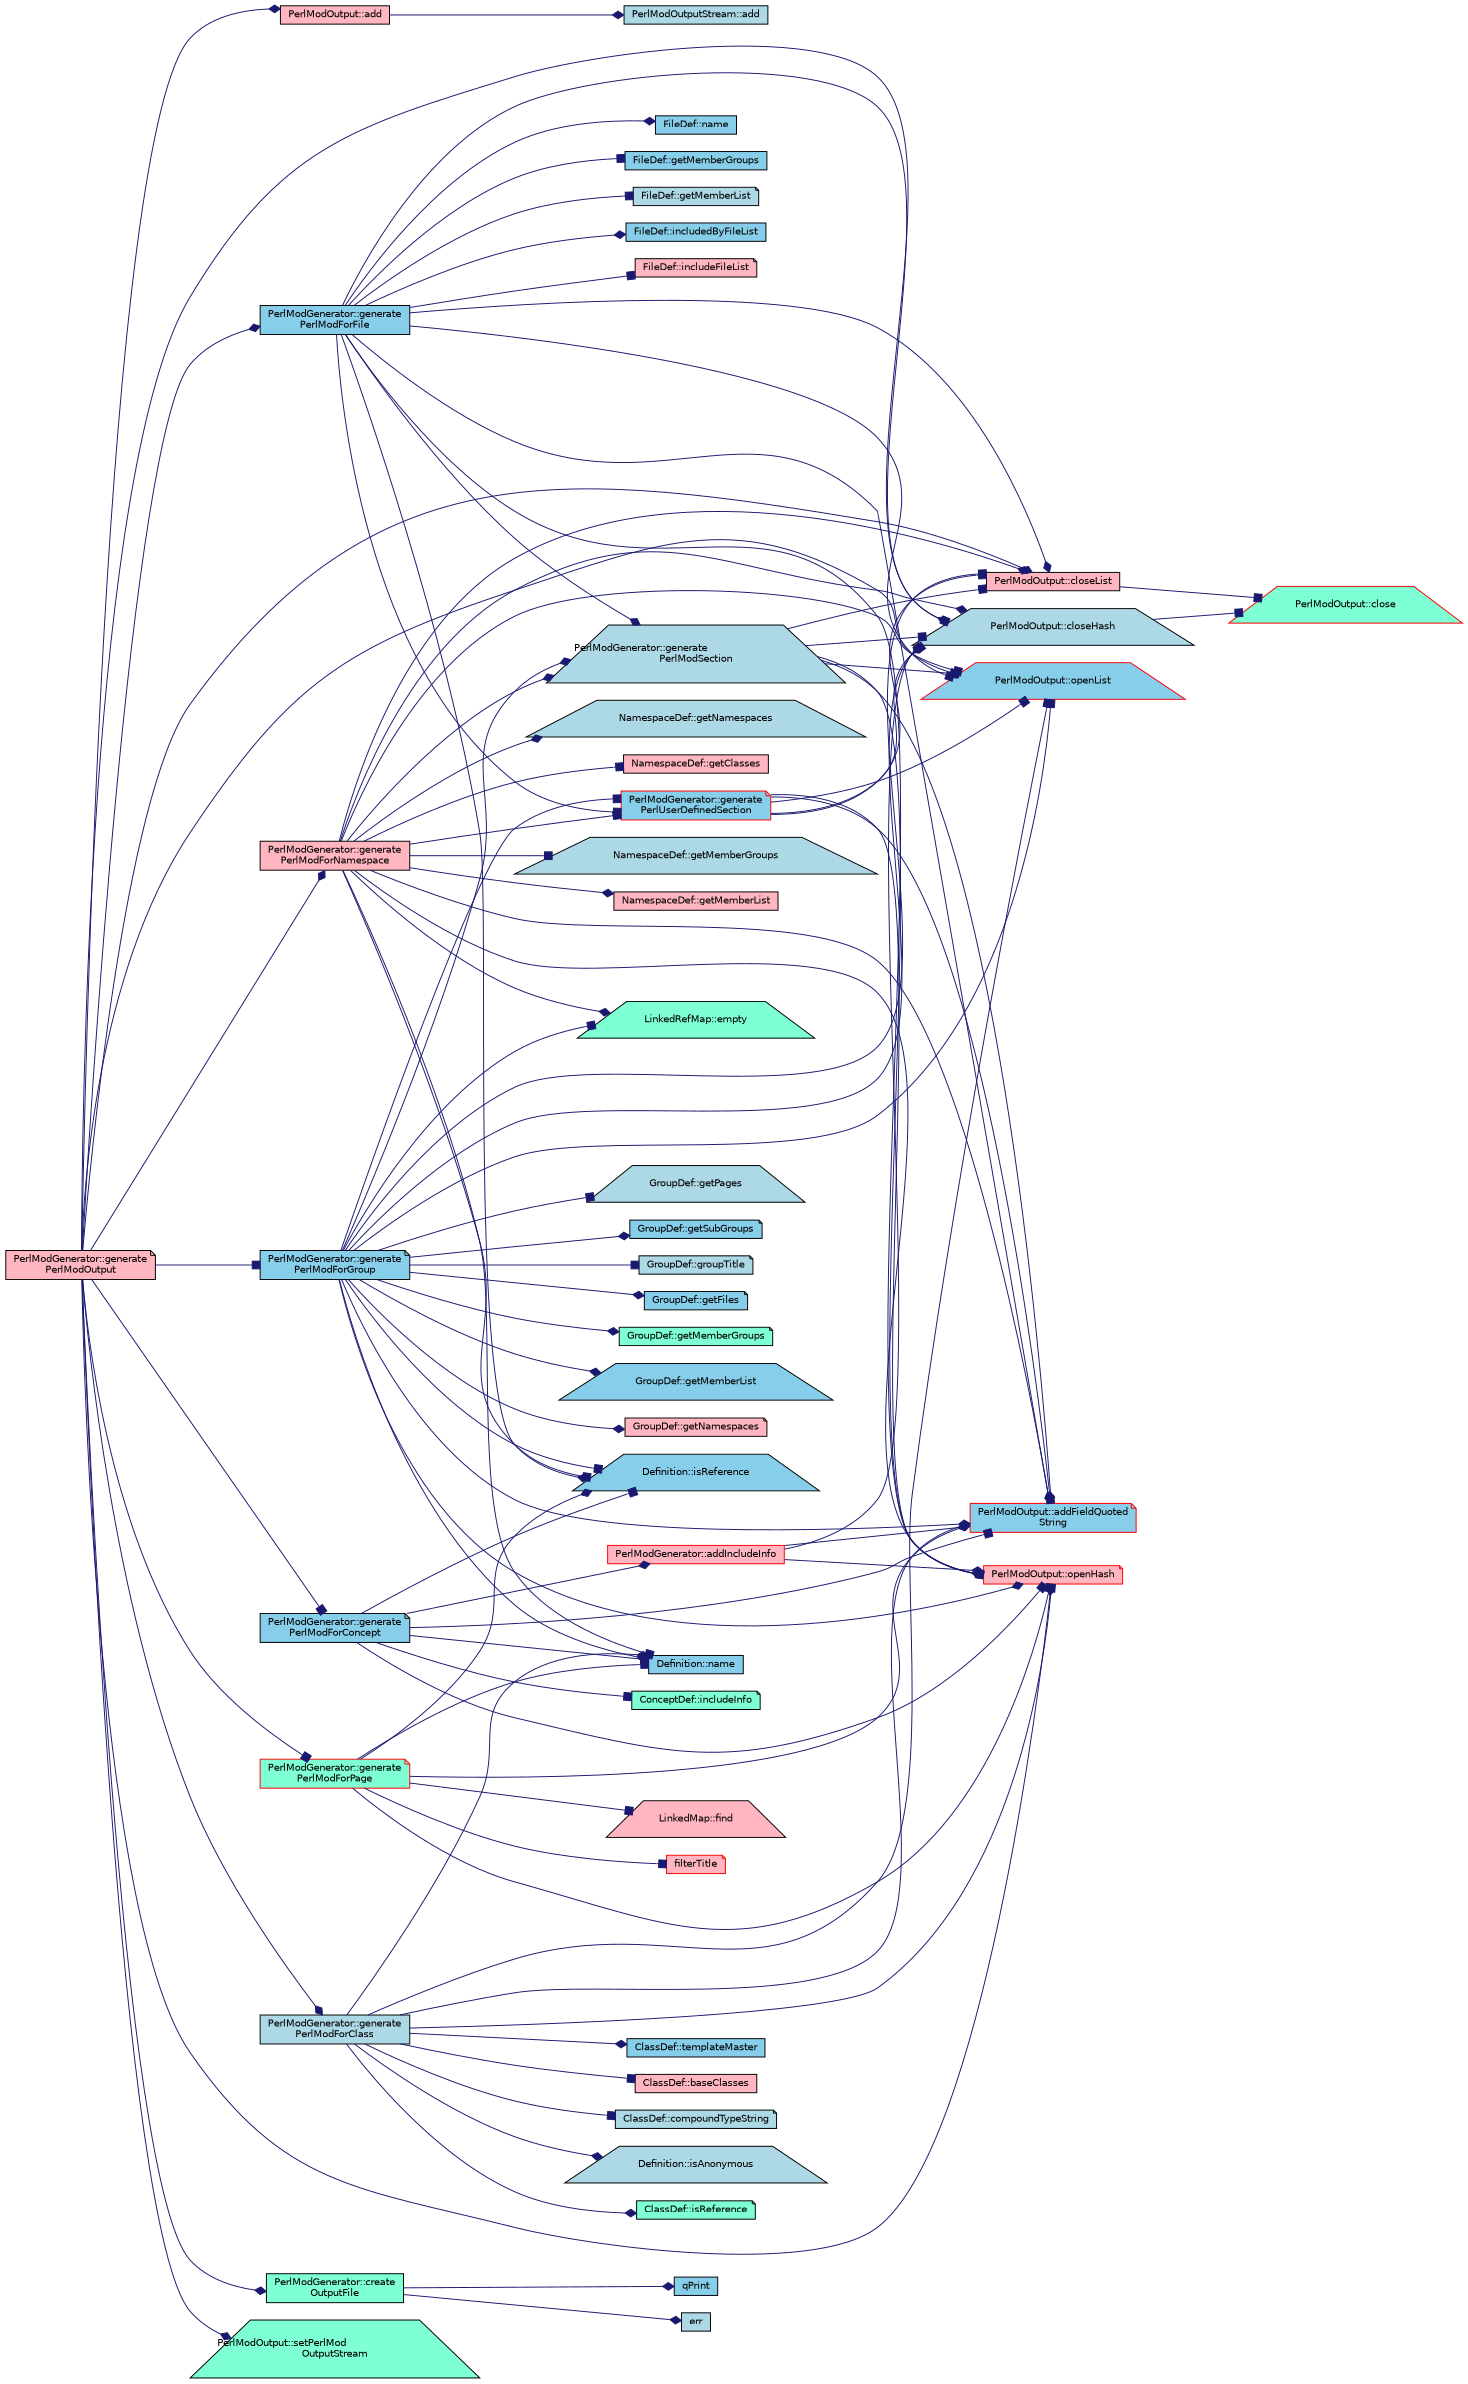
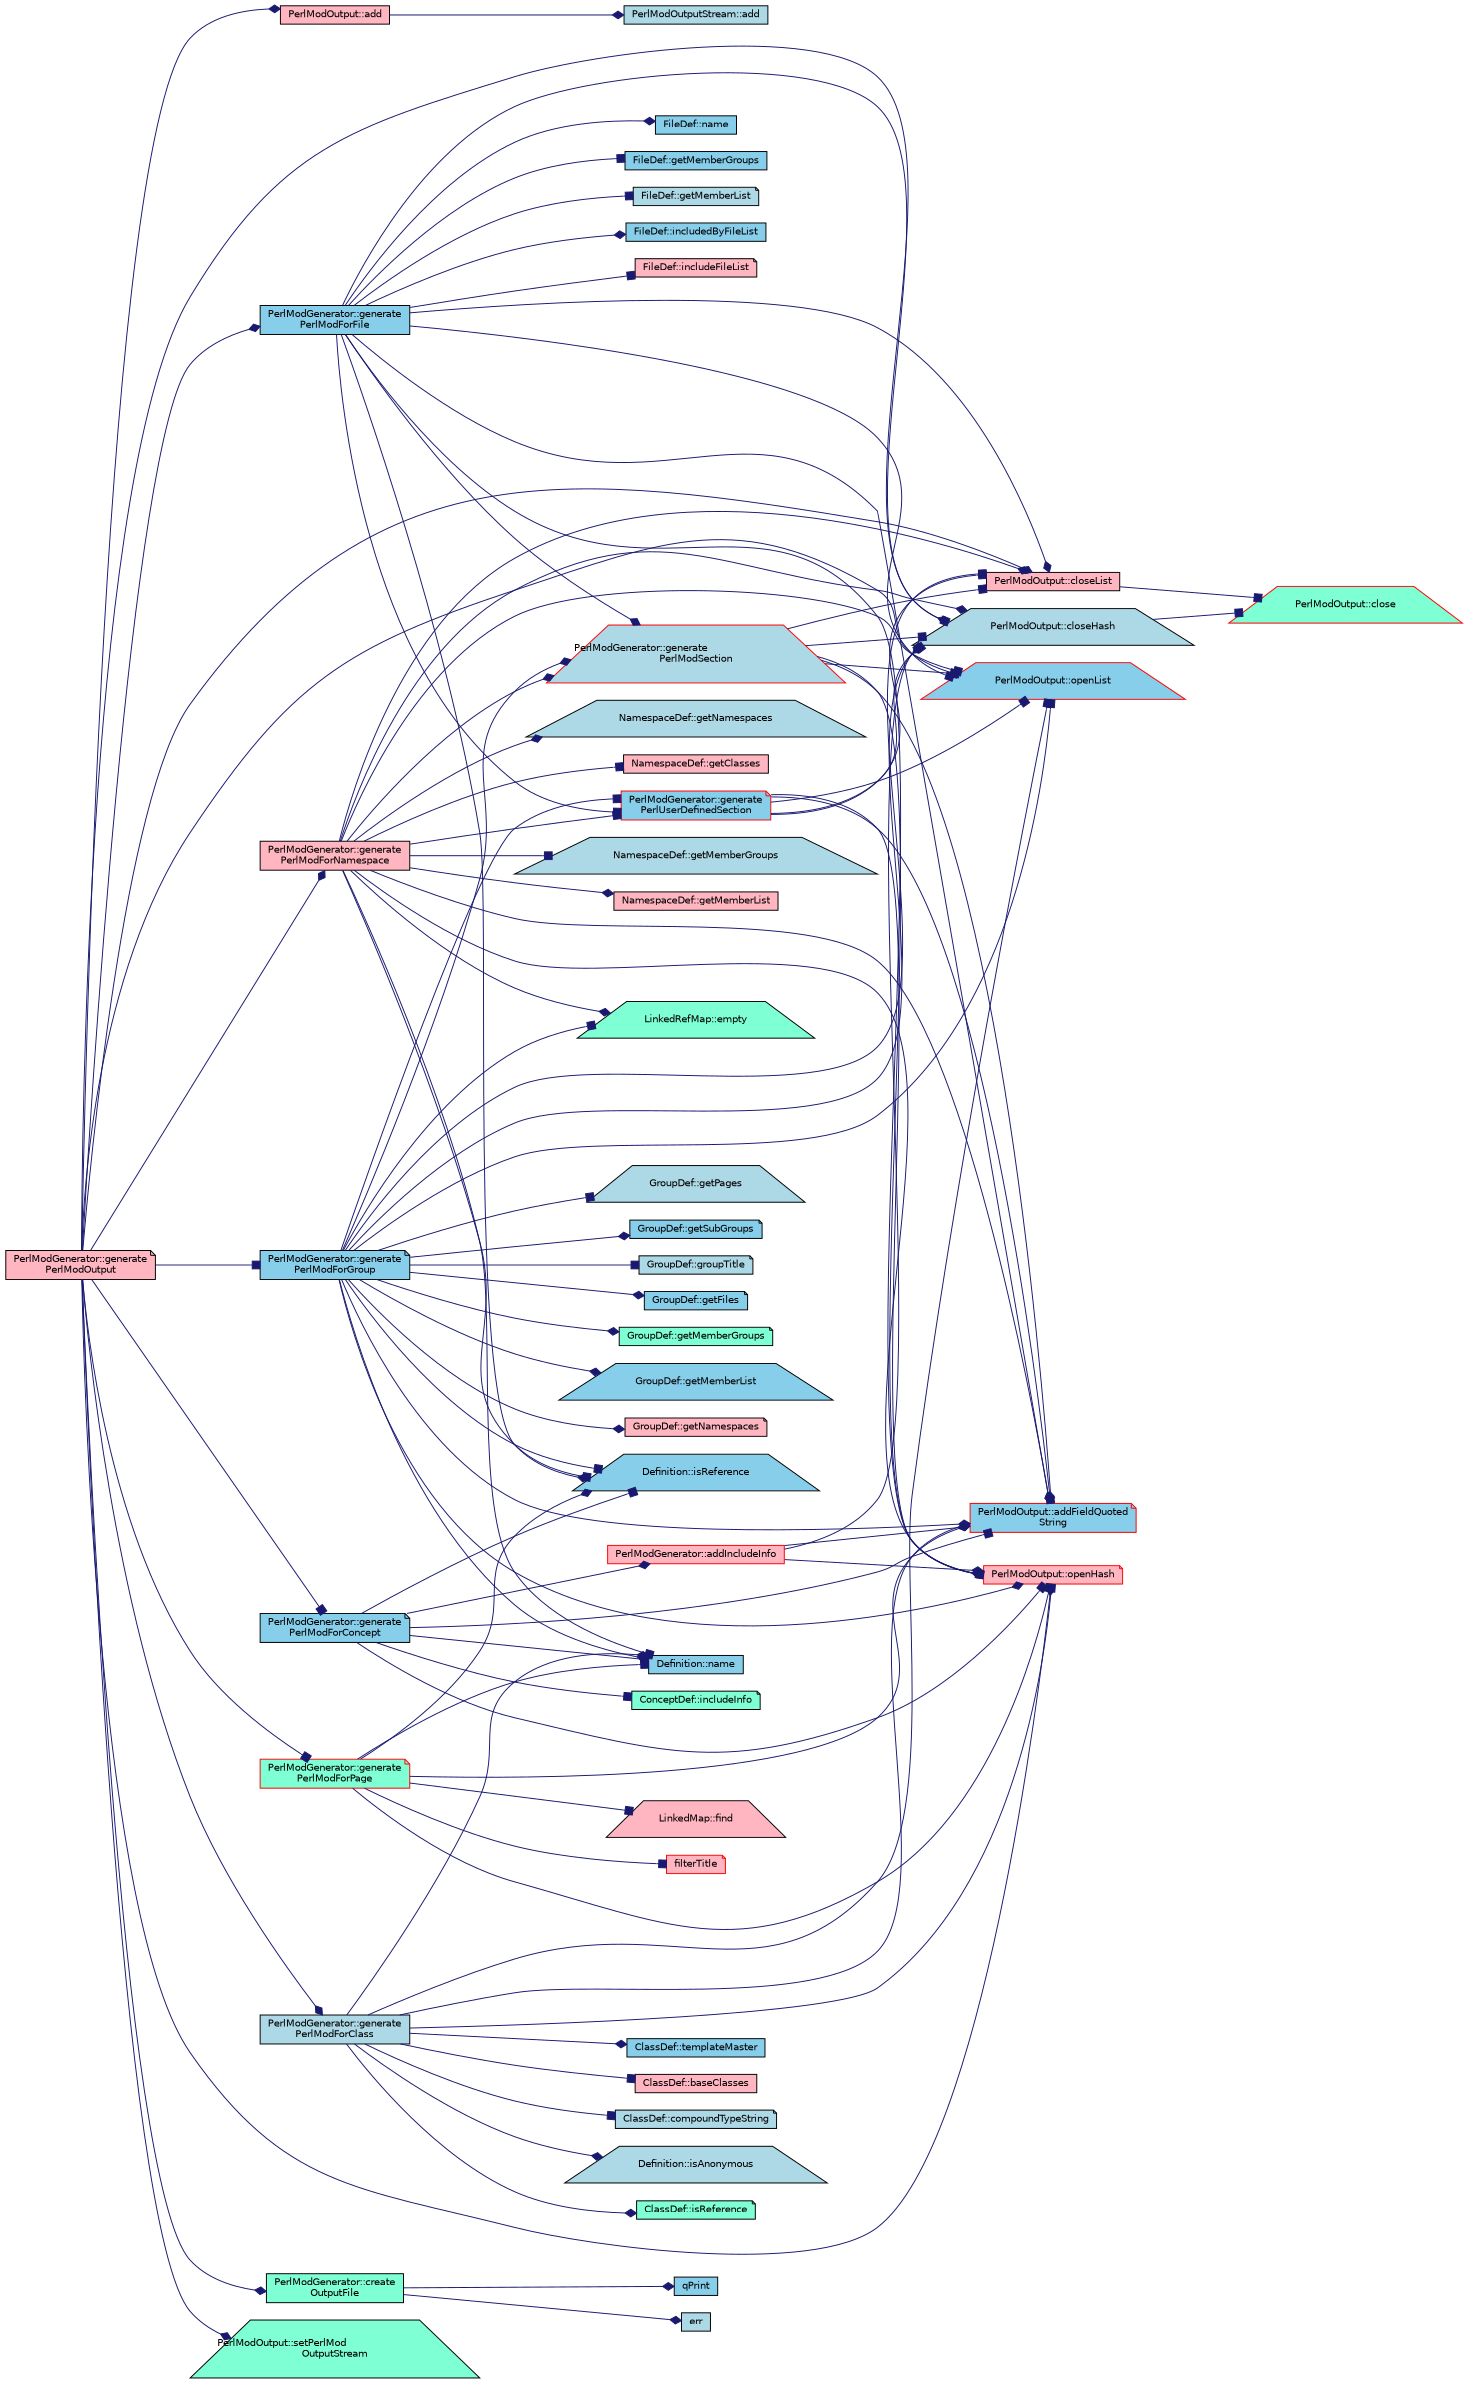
node "PerlModGenerator::generate PerlModSection": color black -> red
